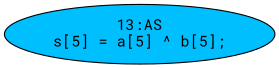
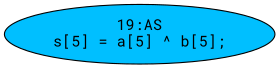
node "13:AS s[5] = a[5] ^ b[5];": label "13:AS s[5] = a[5] ^ b[5];" -> "19:AS s[5] = a[5] ^ b[5];"
